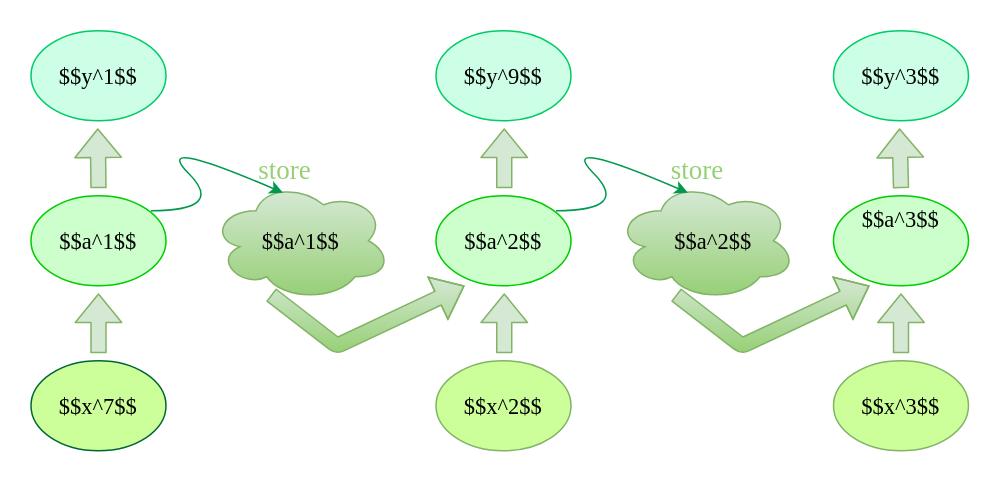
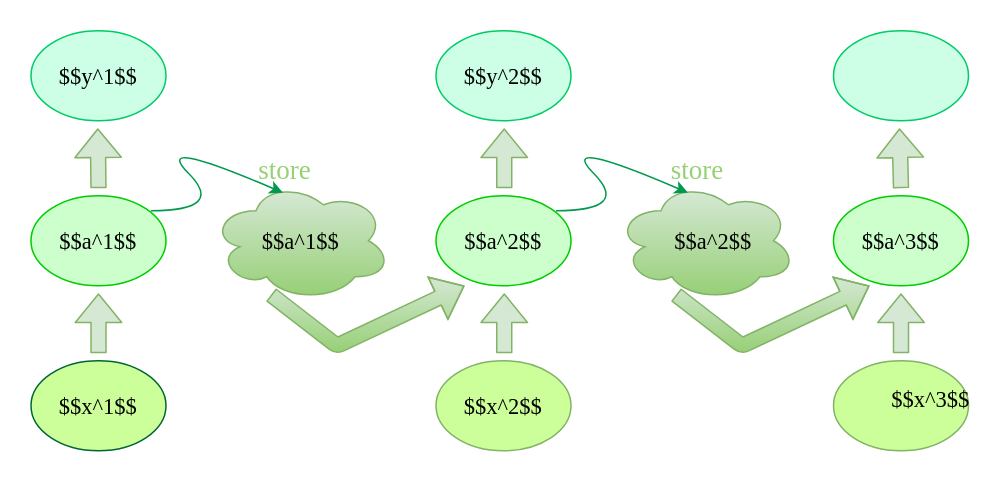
node "$$y^9$$": label "$$y^9$$" -> "$$y^2$$"
node "$$y^3$$": removed
node "$$a^3$$": moved (901, 218) -> (901, 241)
node "$$x^7$$": label "$$x^7$$" -> "$$x^1$$"
node "$$x^3$$": moved (901, 406) -> (931, 398)
